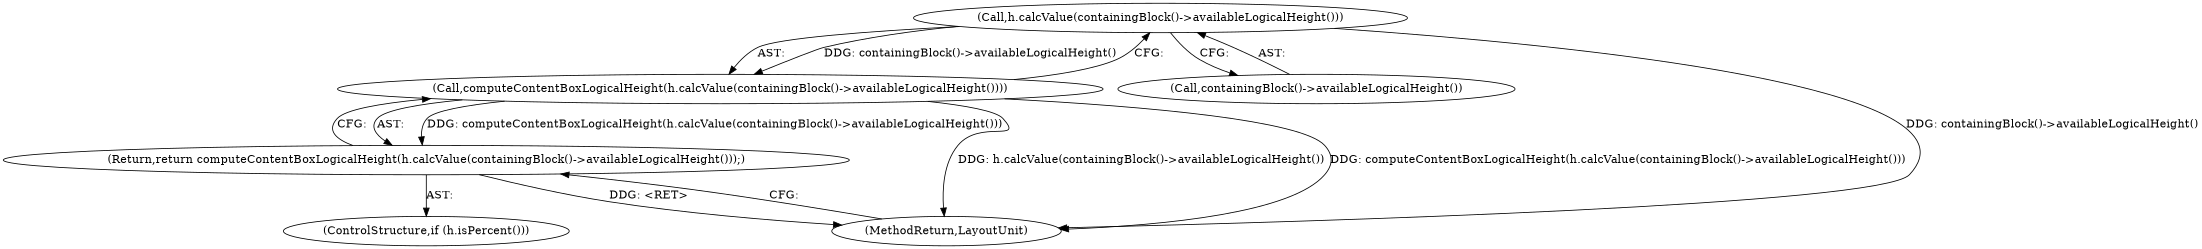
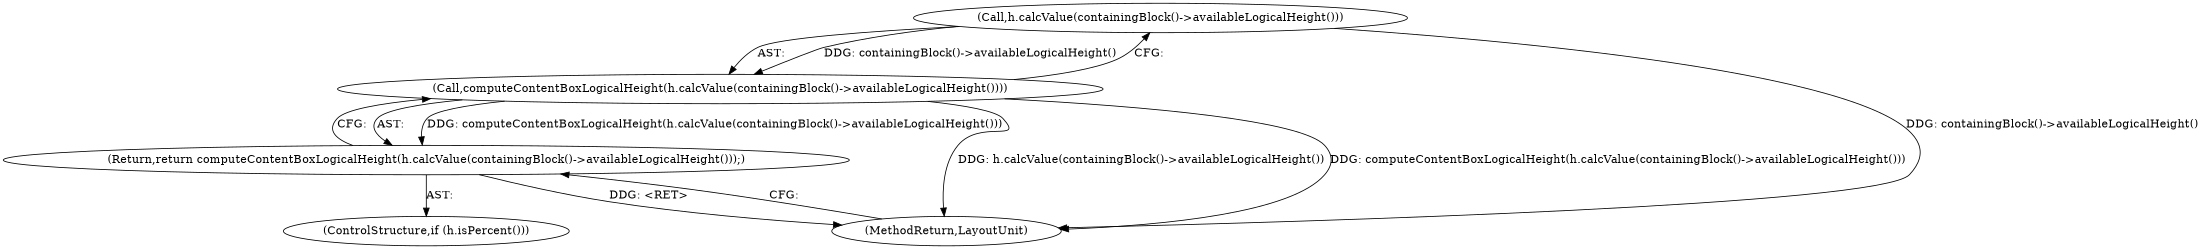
node "(Call,containingBlock()->availableLogicalHeight())": removed
